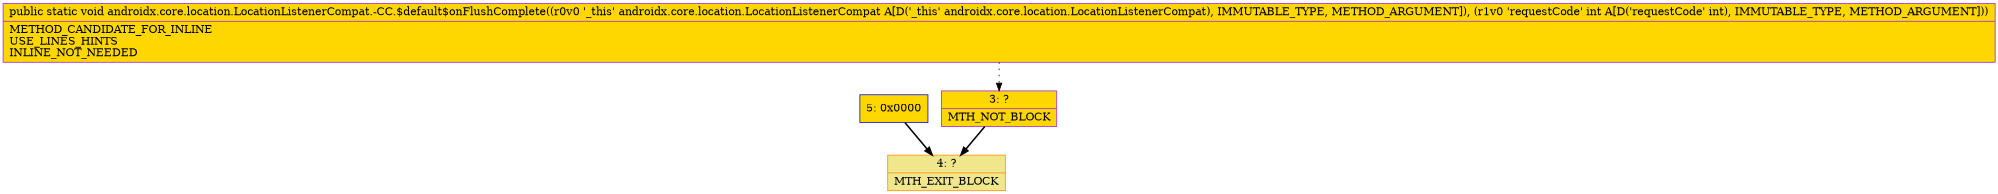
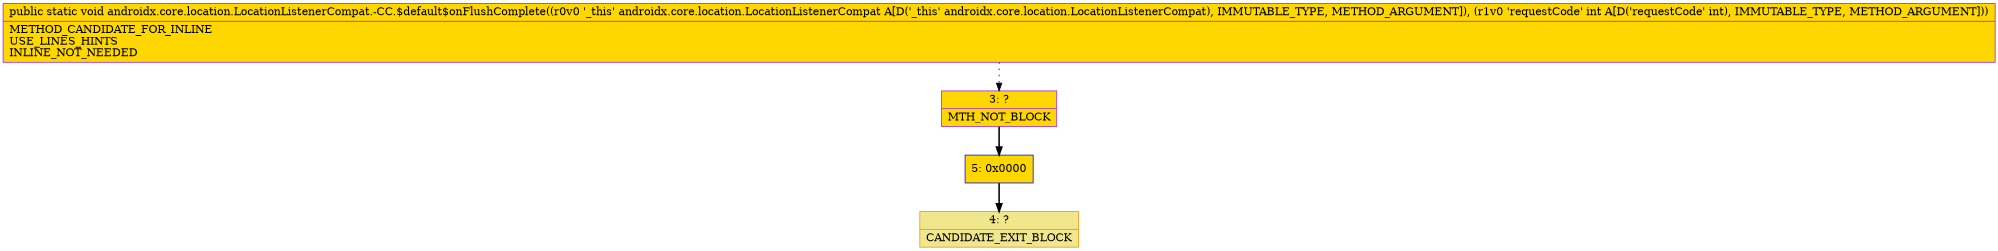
edge "3: ?" -> "4: ?": now "3: ?" -> "5: 0x0000"
node "4: ?": text "MTH_EXIT_BLOCK" -> "CANDIDATE_EXIT_BLOCK"
